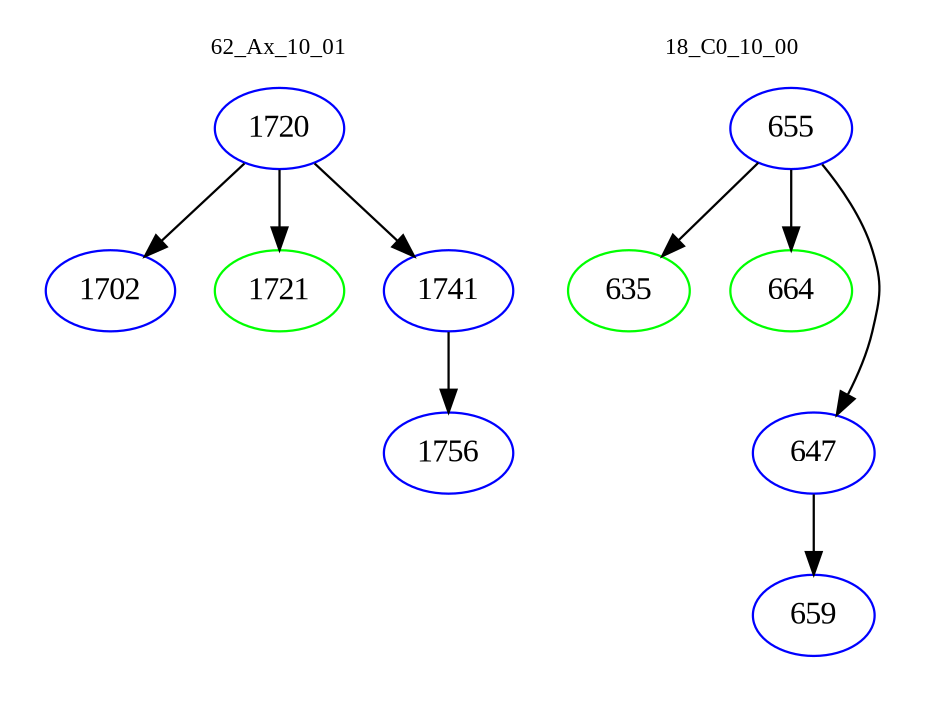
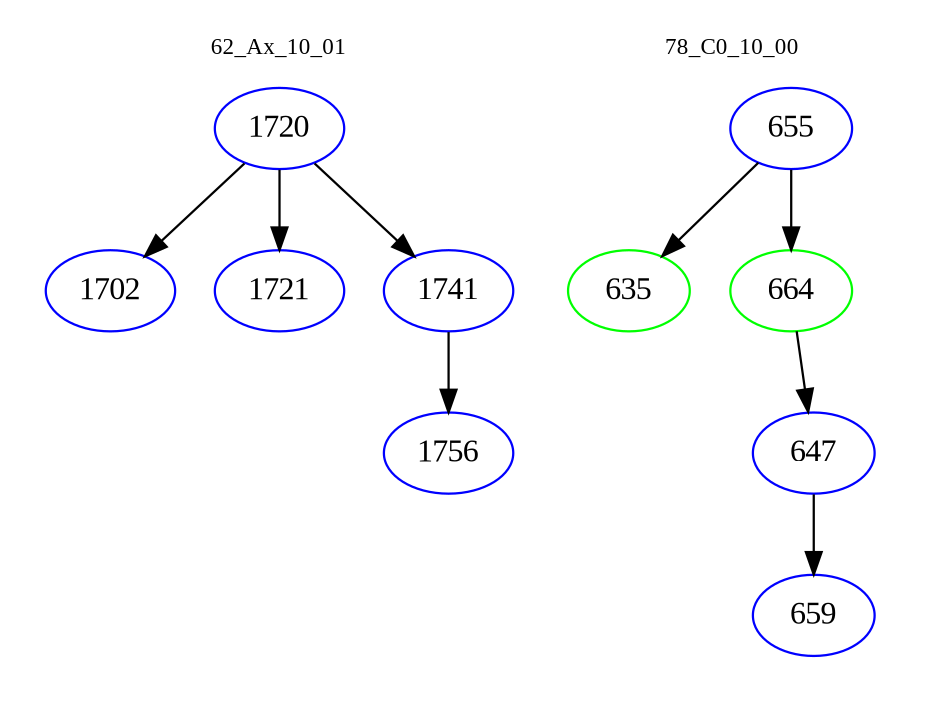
cluster "18_C0_10_00": label "18_C0_10_00" -> "78_C0_10_00"
edge "655" -> "647": now "664" -> "647"
node "1721": color green -> blue
